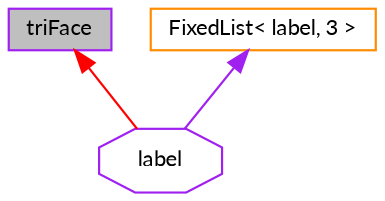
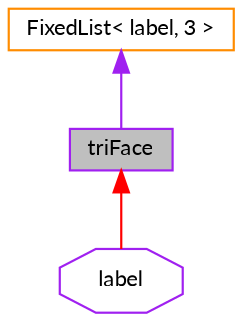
edge "label" -> "FixedList< label, 3 >": now "triFace" -> "FixedList< label, 3 >"
